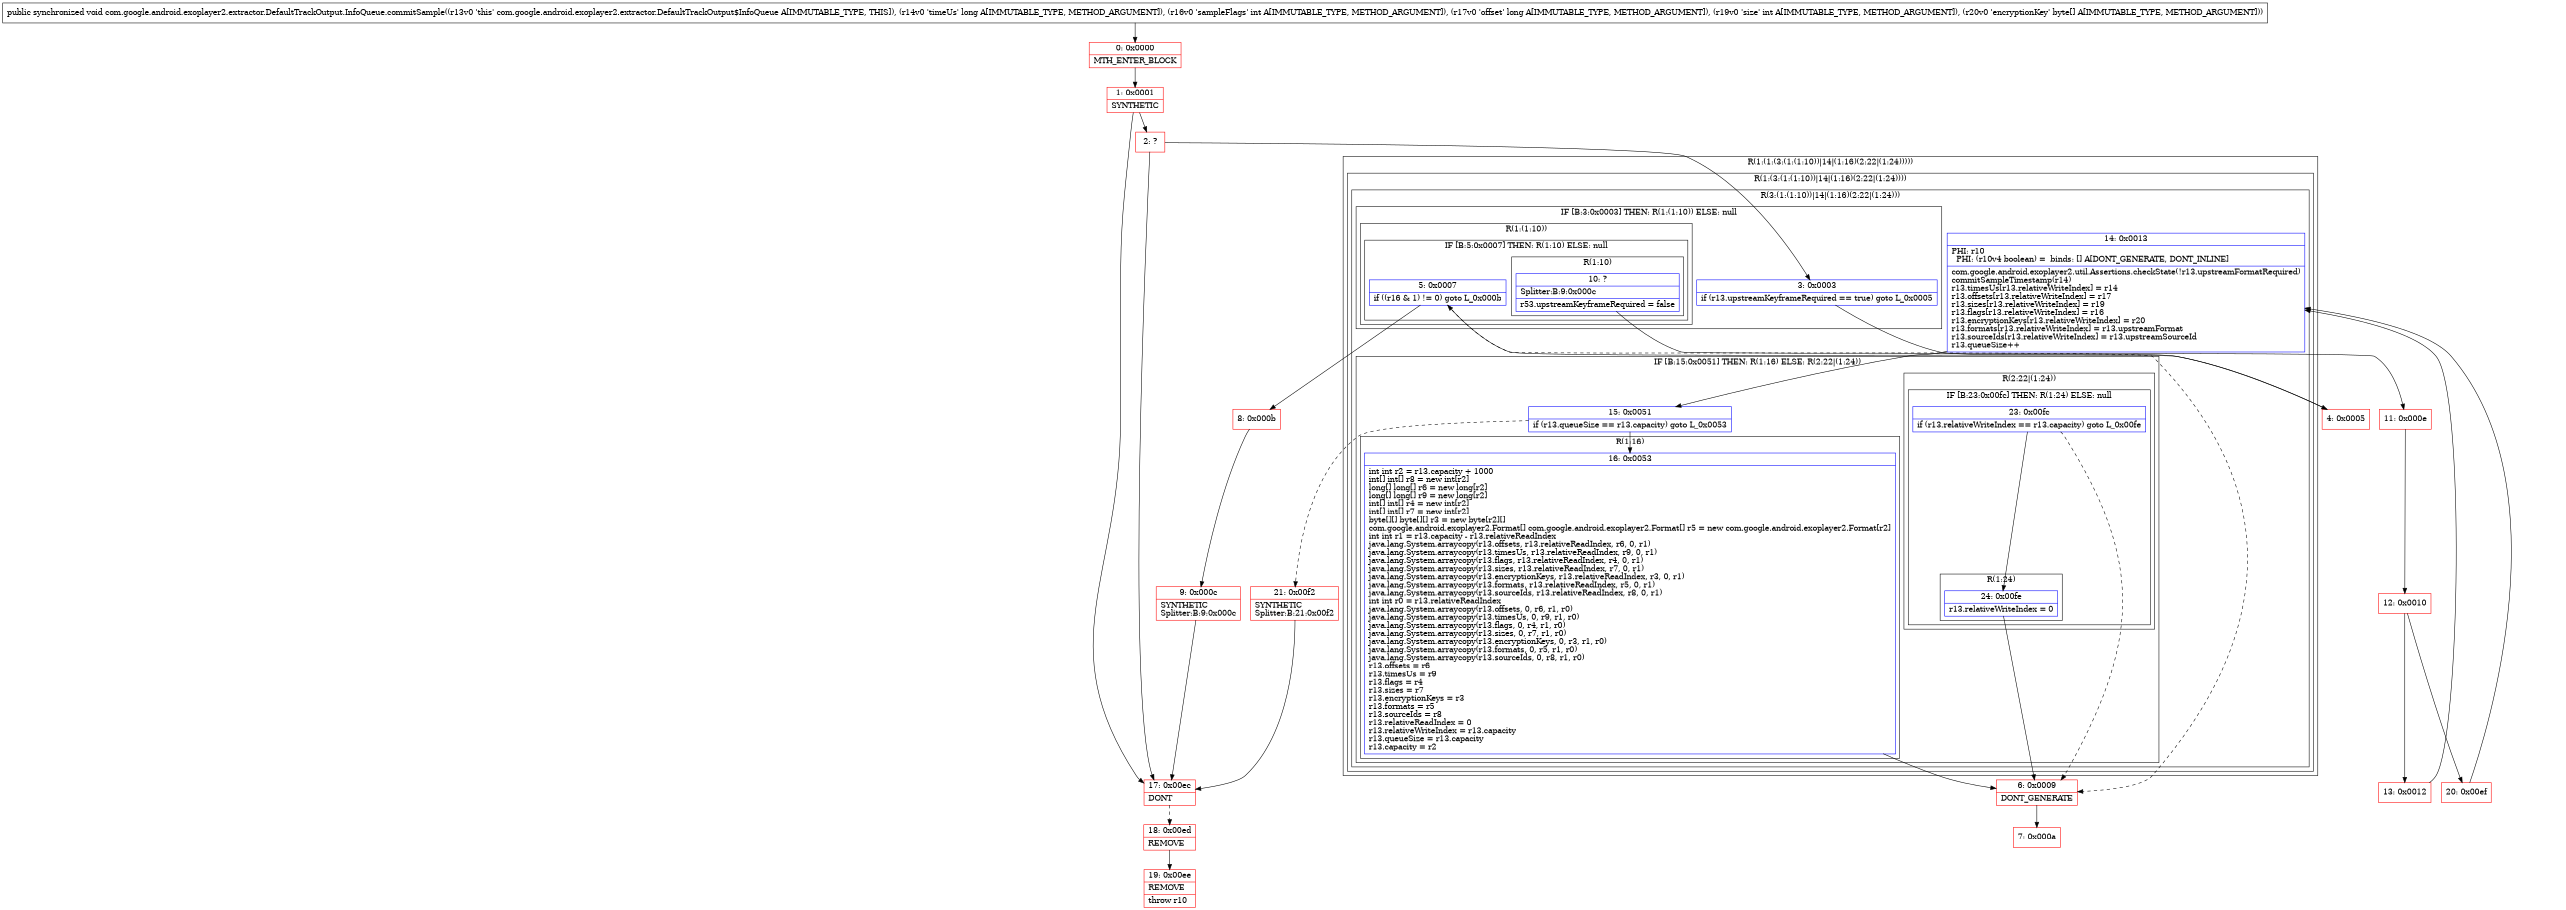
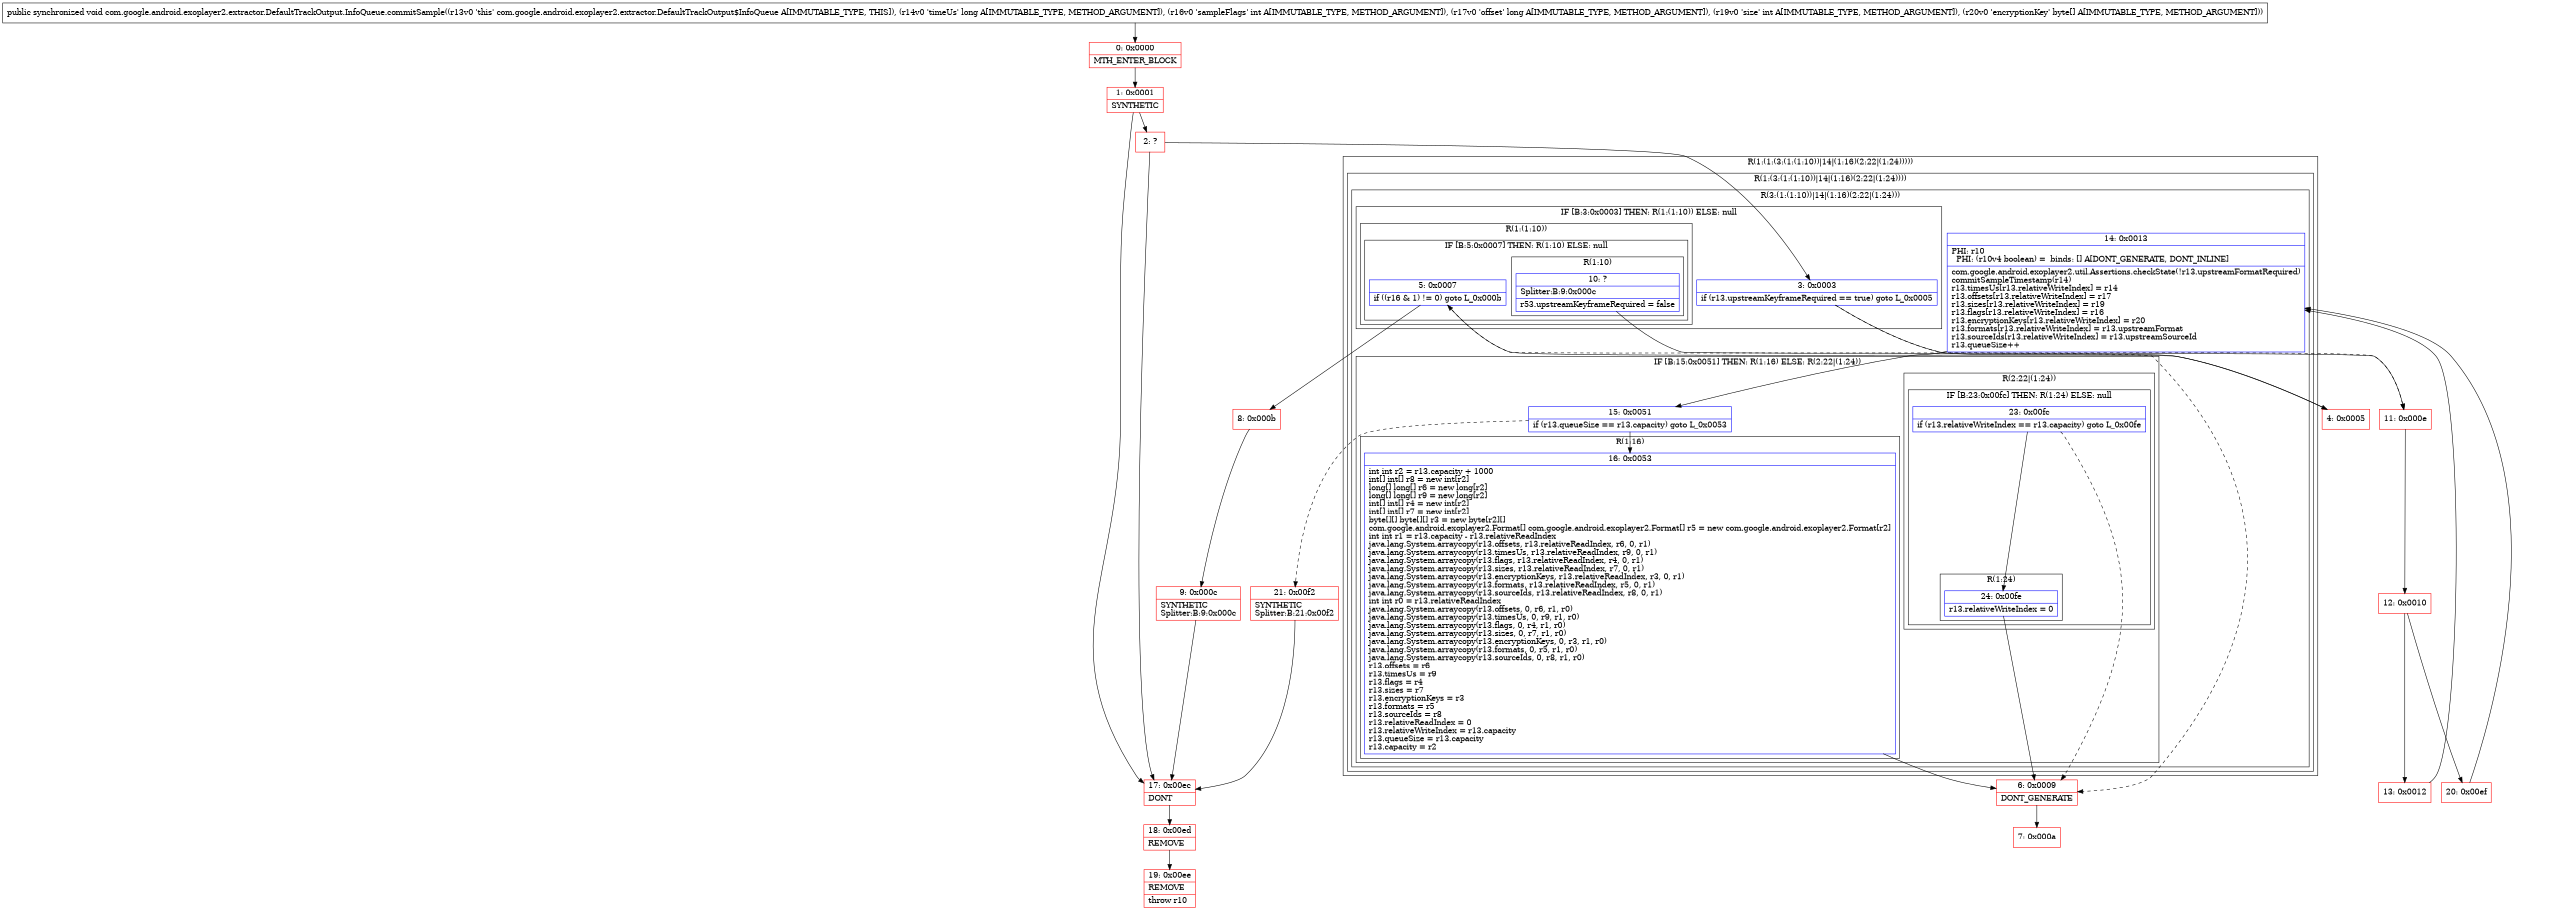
edge "3: 0x0003" -> "11: 0x000e": added
edge "17: 0x00ec" -> "18: 0x00ed": style dashed -> solid
